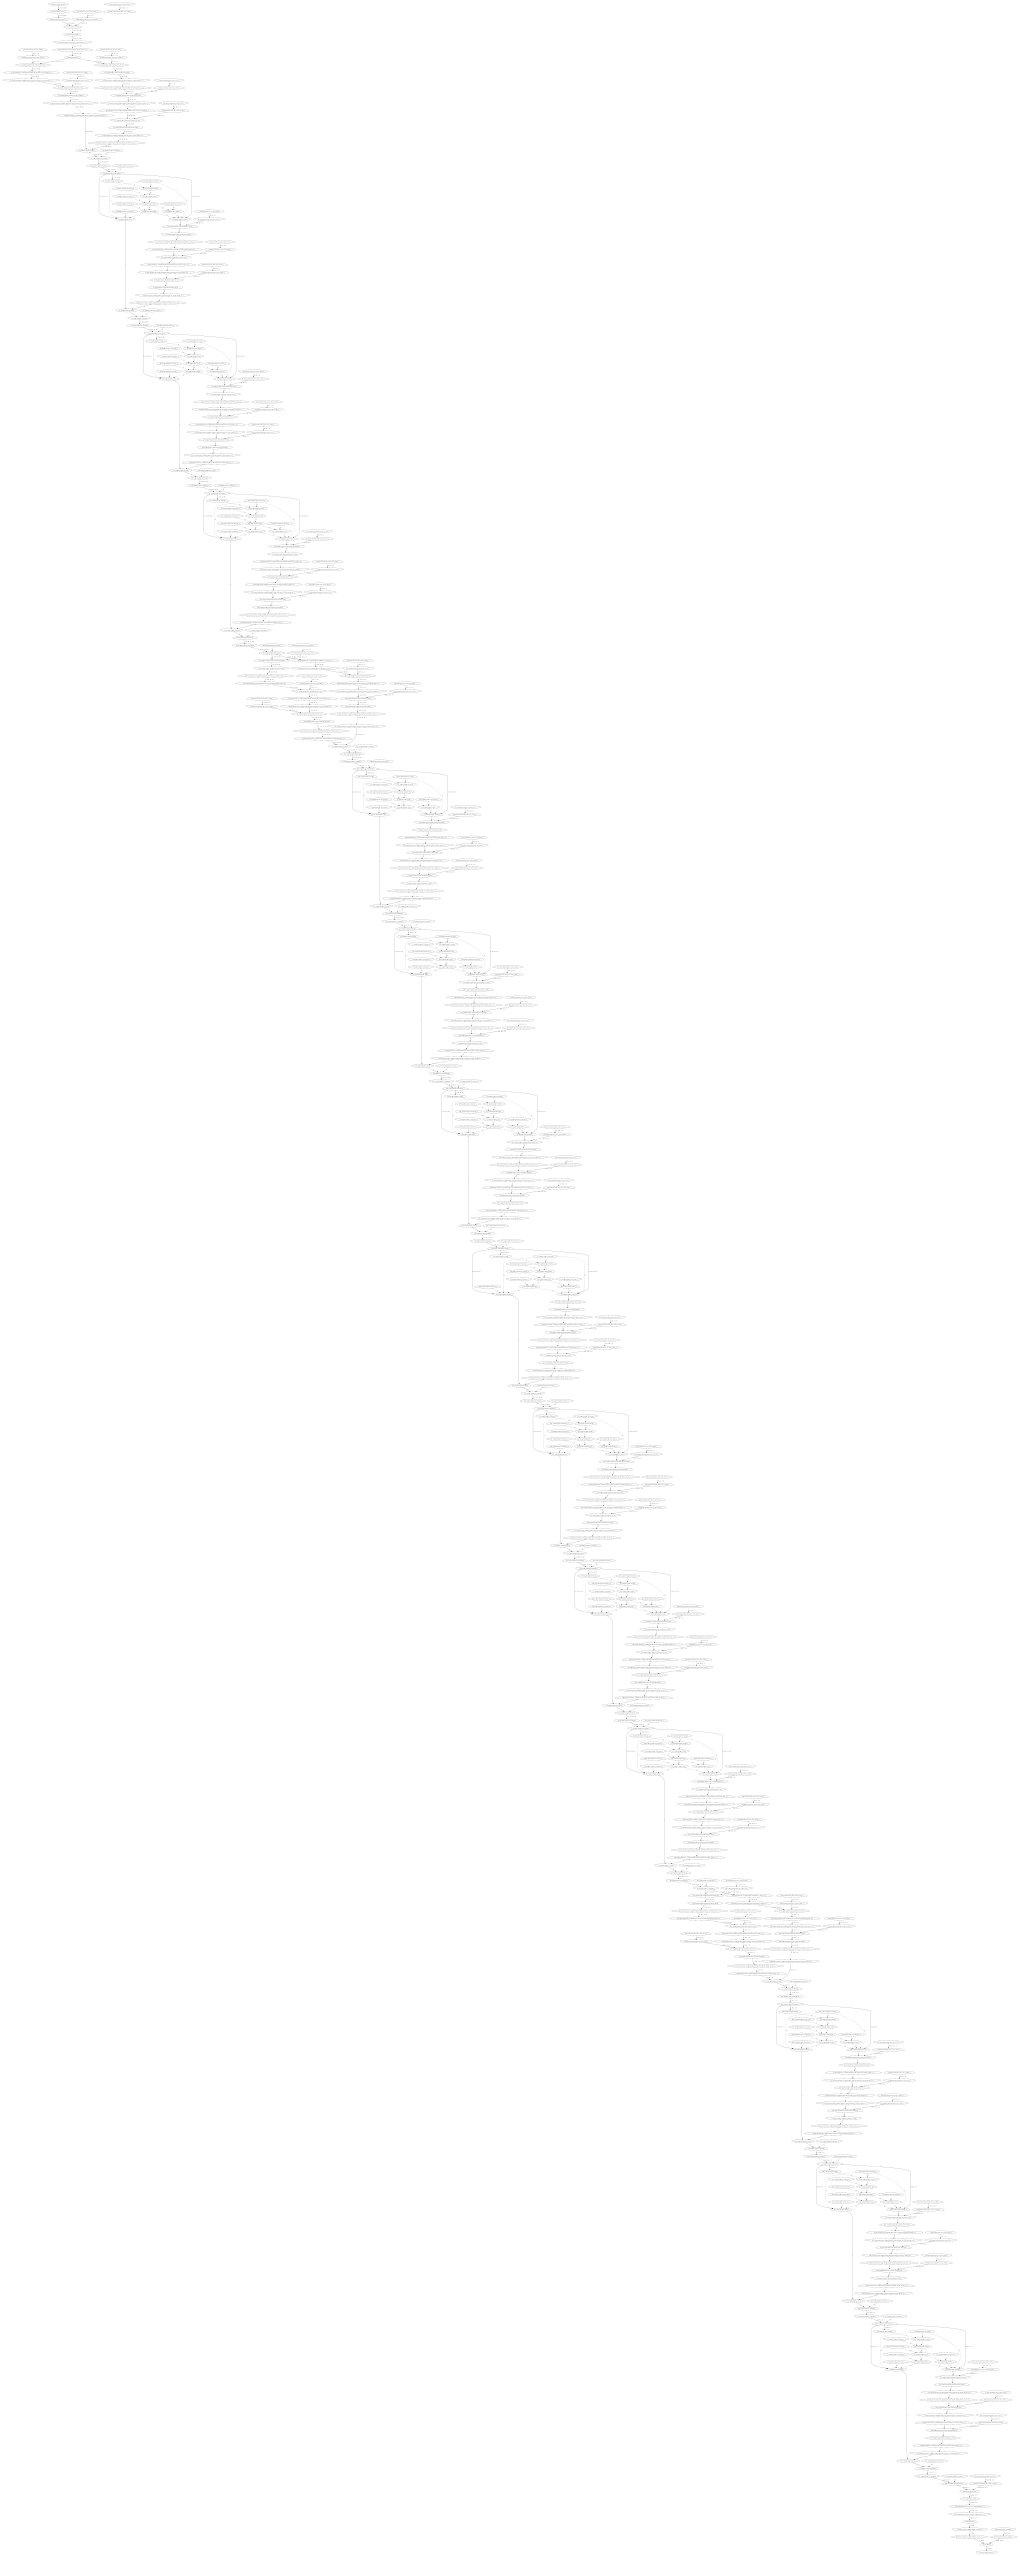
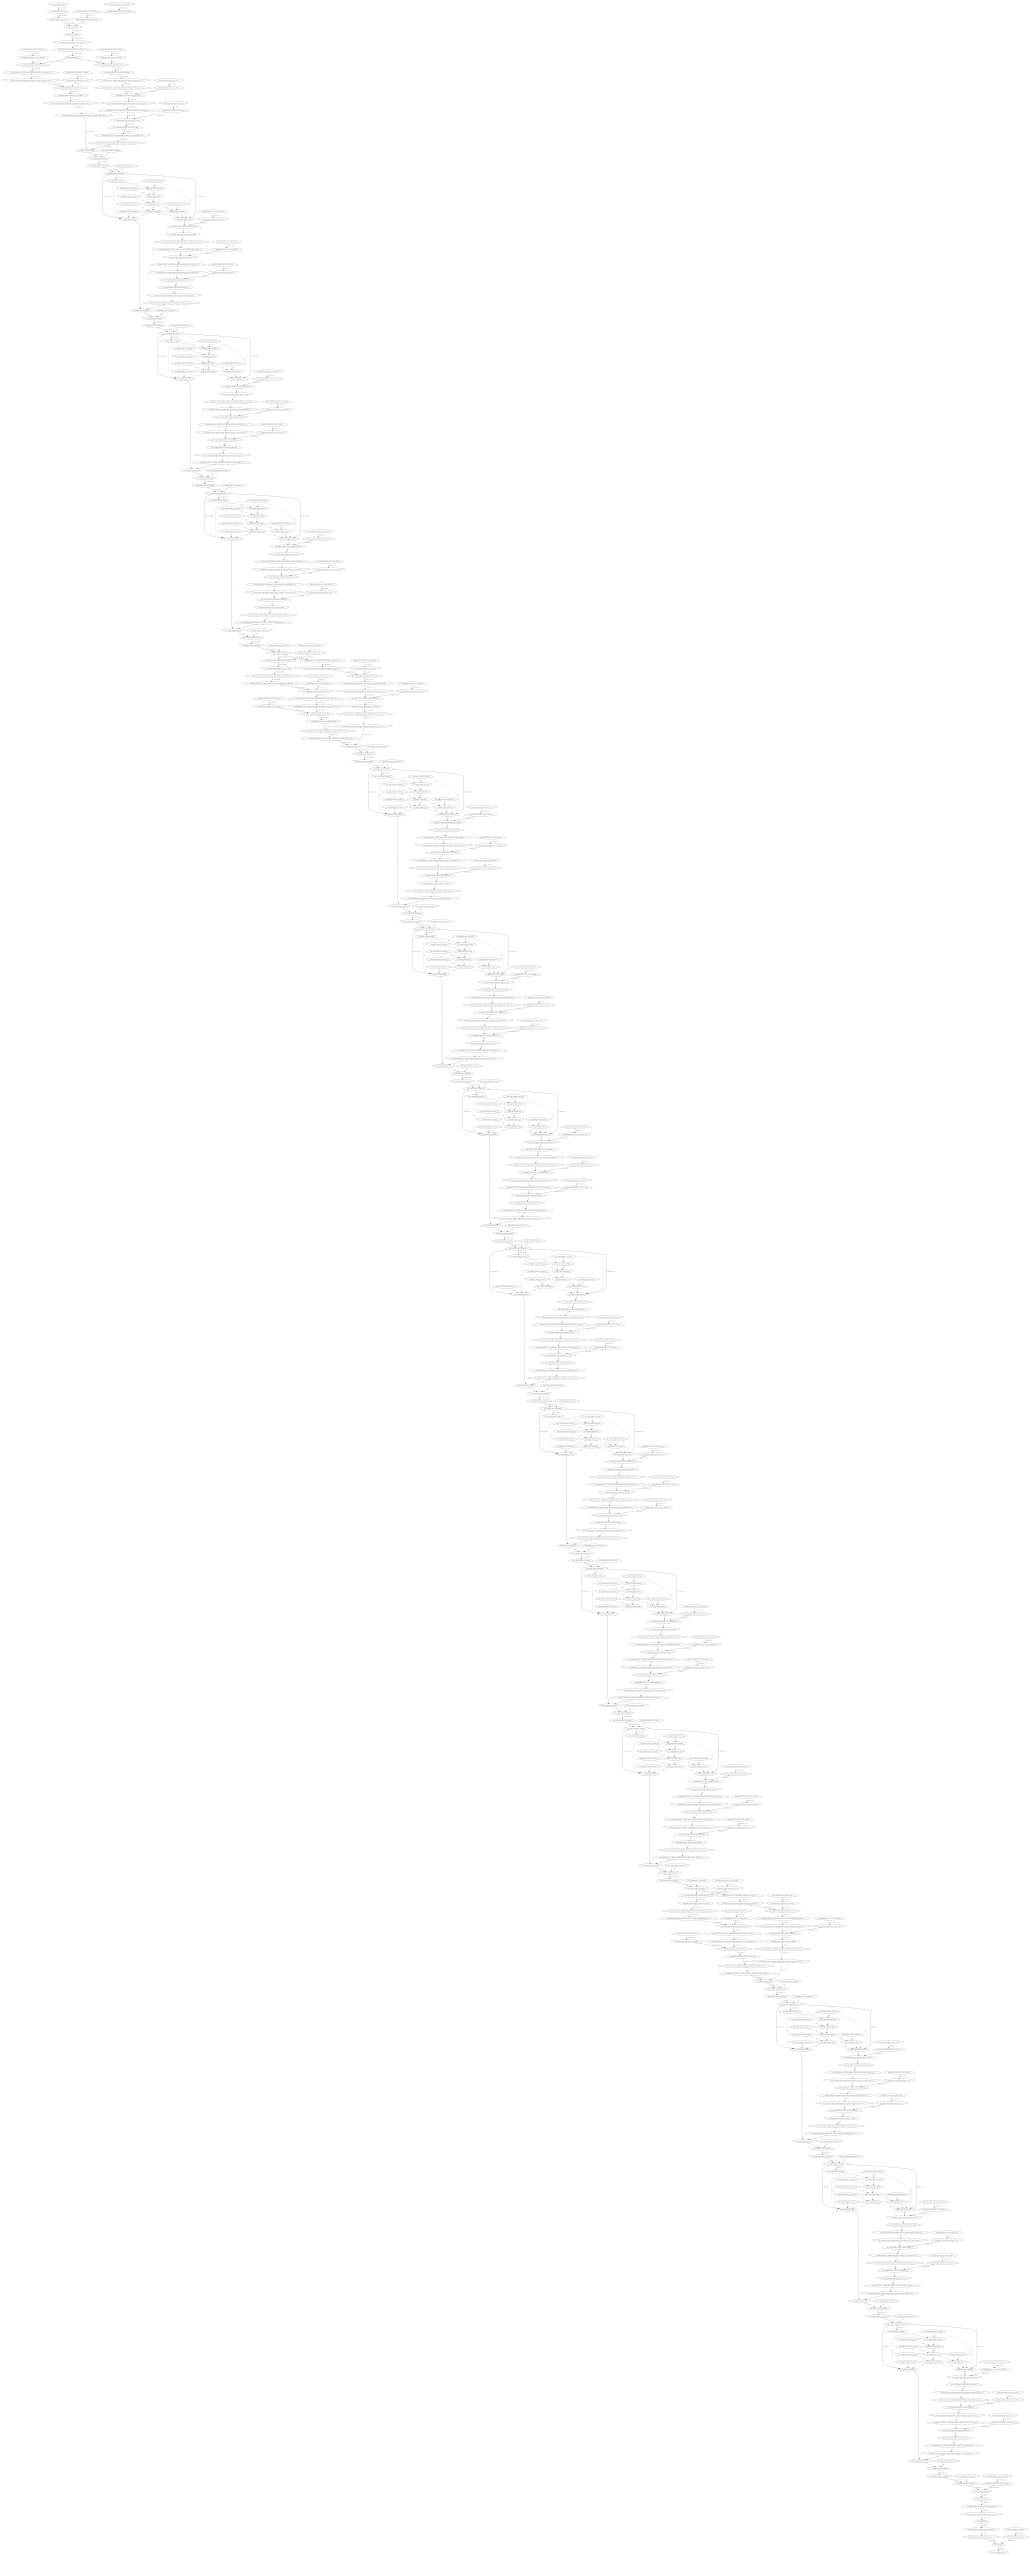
node "483 /stage4/stage4.0/Constant_1": added
